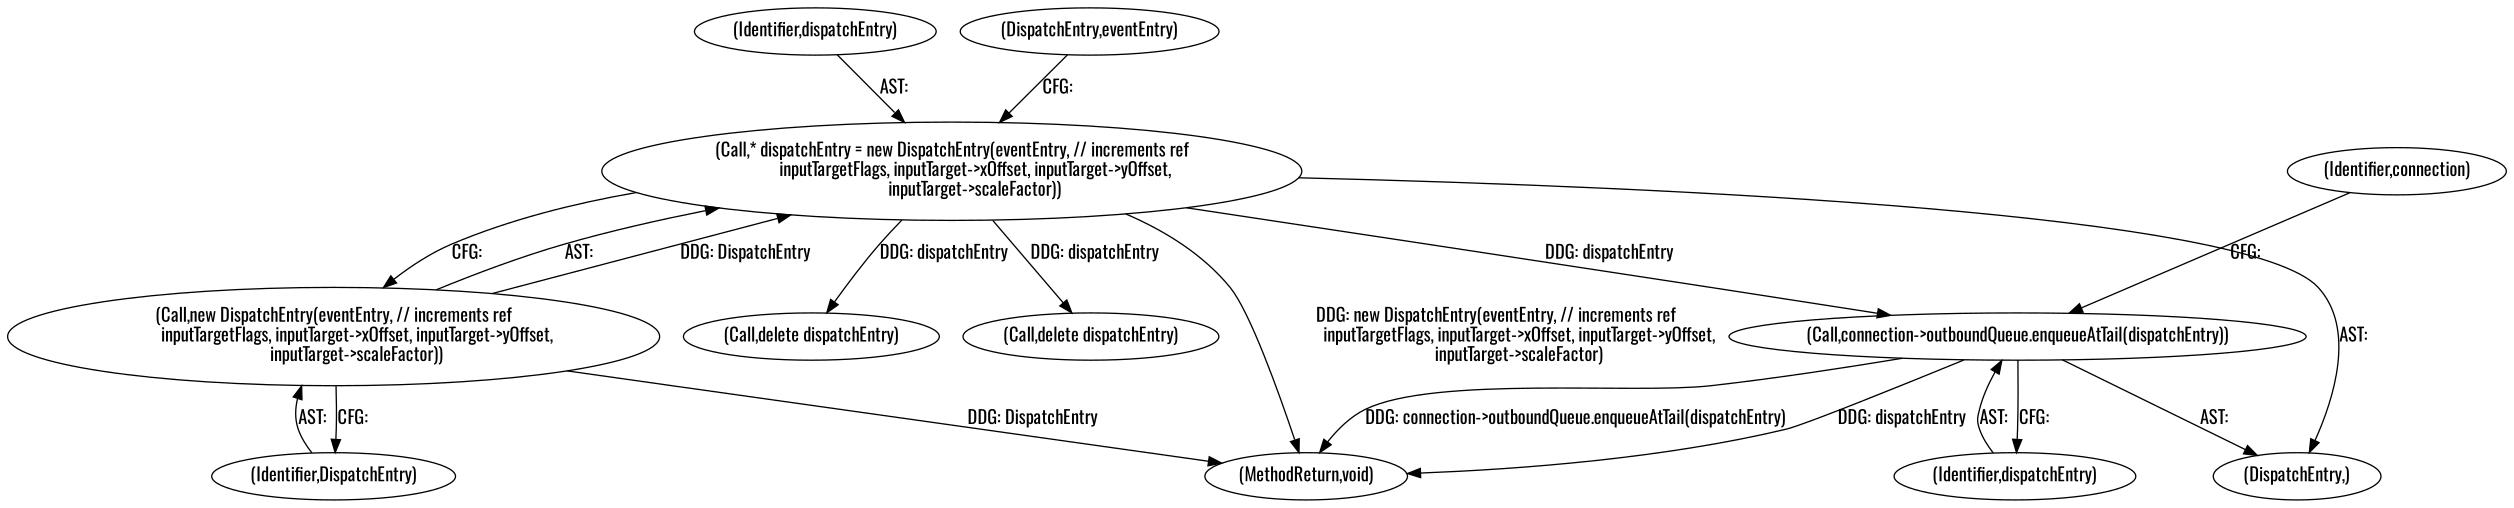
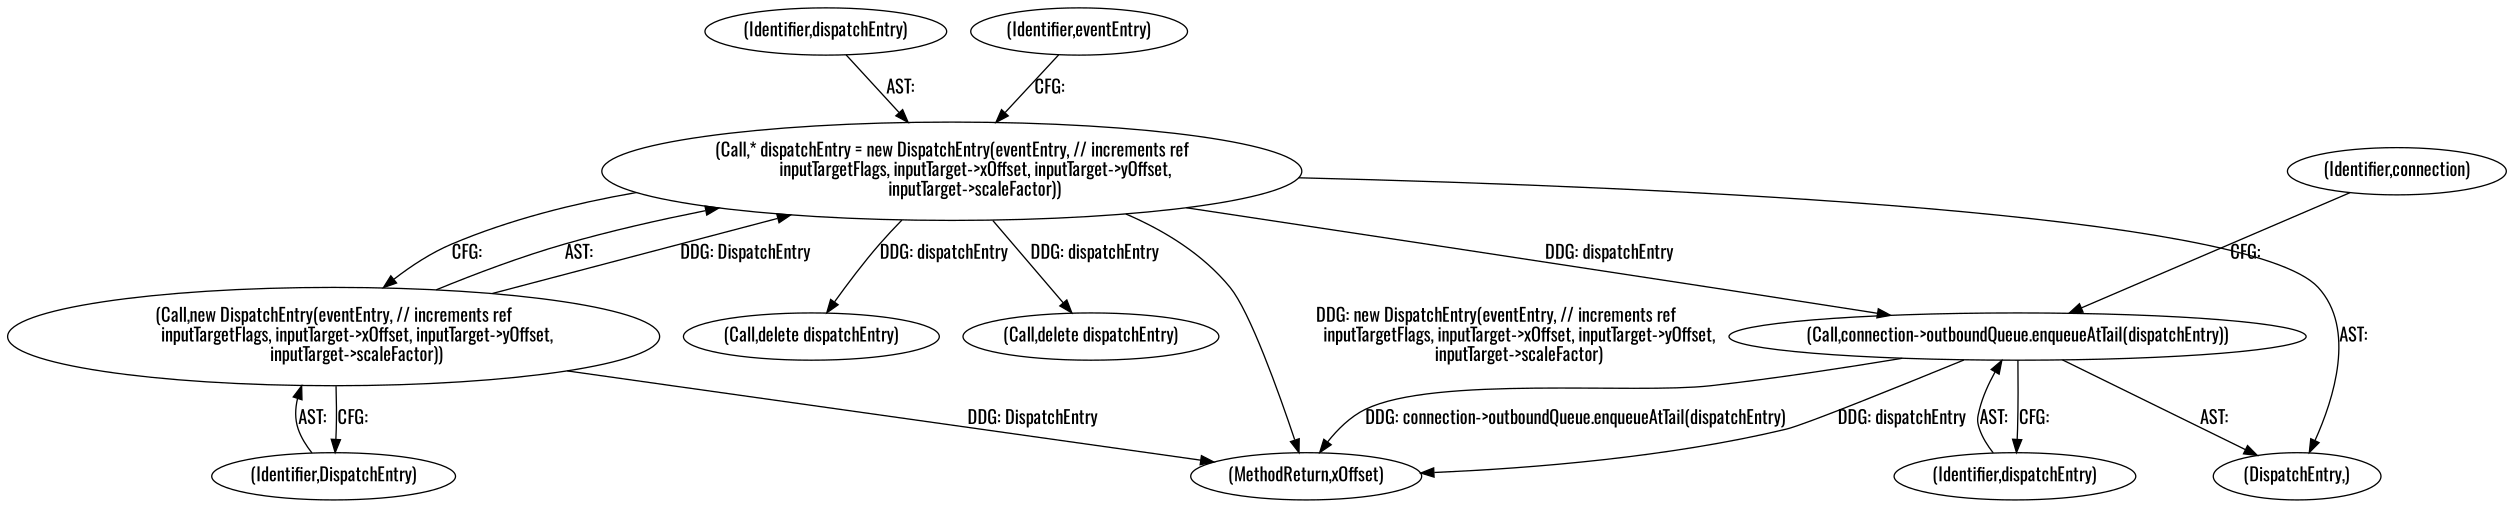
node "(DispatchEntry,eventEntry)": label "(DispatchEntry,eventEntry)" -> "(Identifier,eventEntry)"
node "(MethodReturn,void)": label "(MethodReturn,void)" -> "(MethodReturn,xOffset)"
